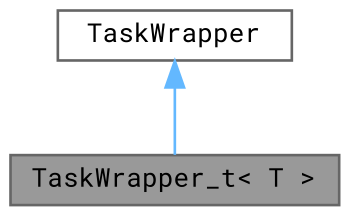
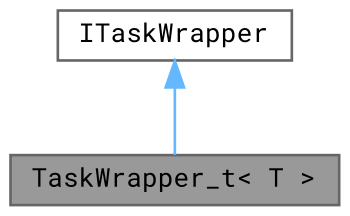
node "TaskWrapper": label "TaskWrapper" -> "ITaskWrapper"
